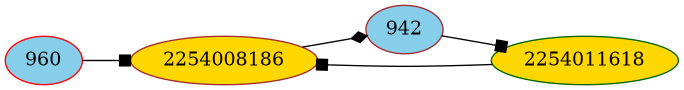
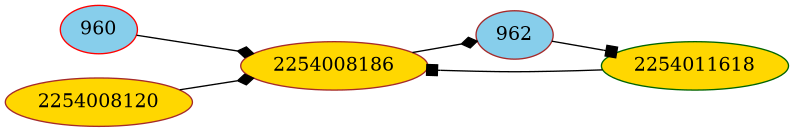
node "942": label "942" -> "962"
edge "960" -> "2254008186": arrowhead box -> diamond
node "2254008120": added
